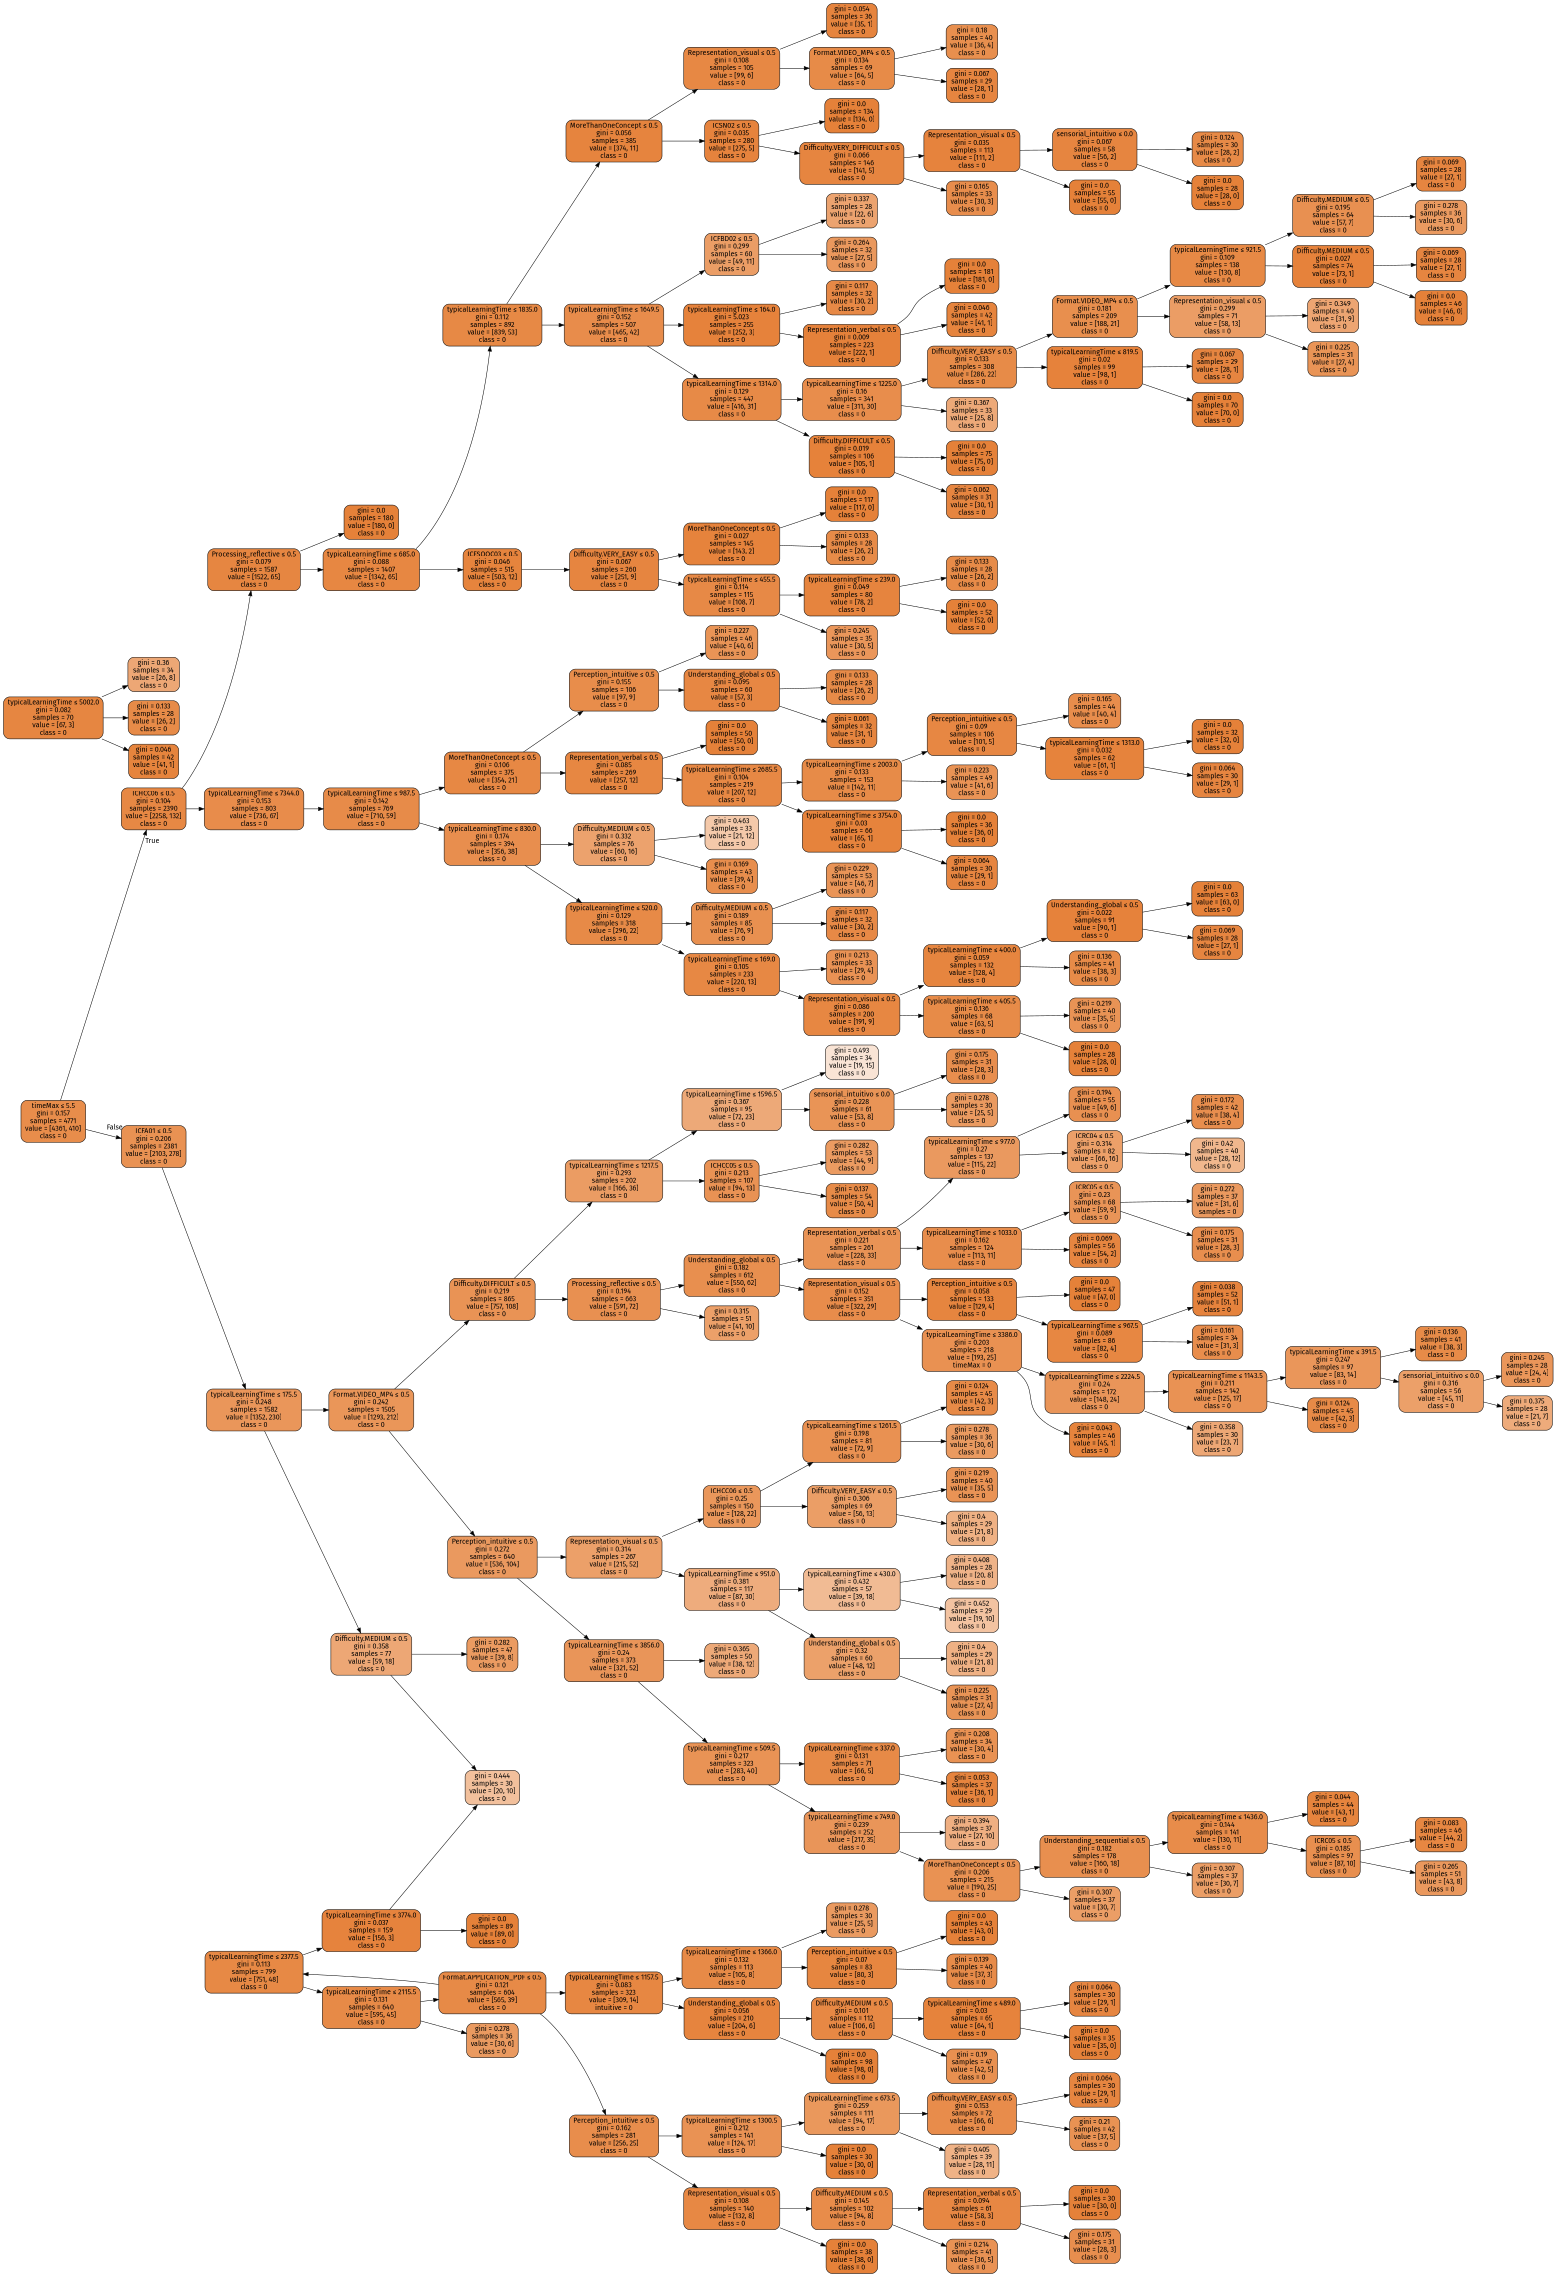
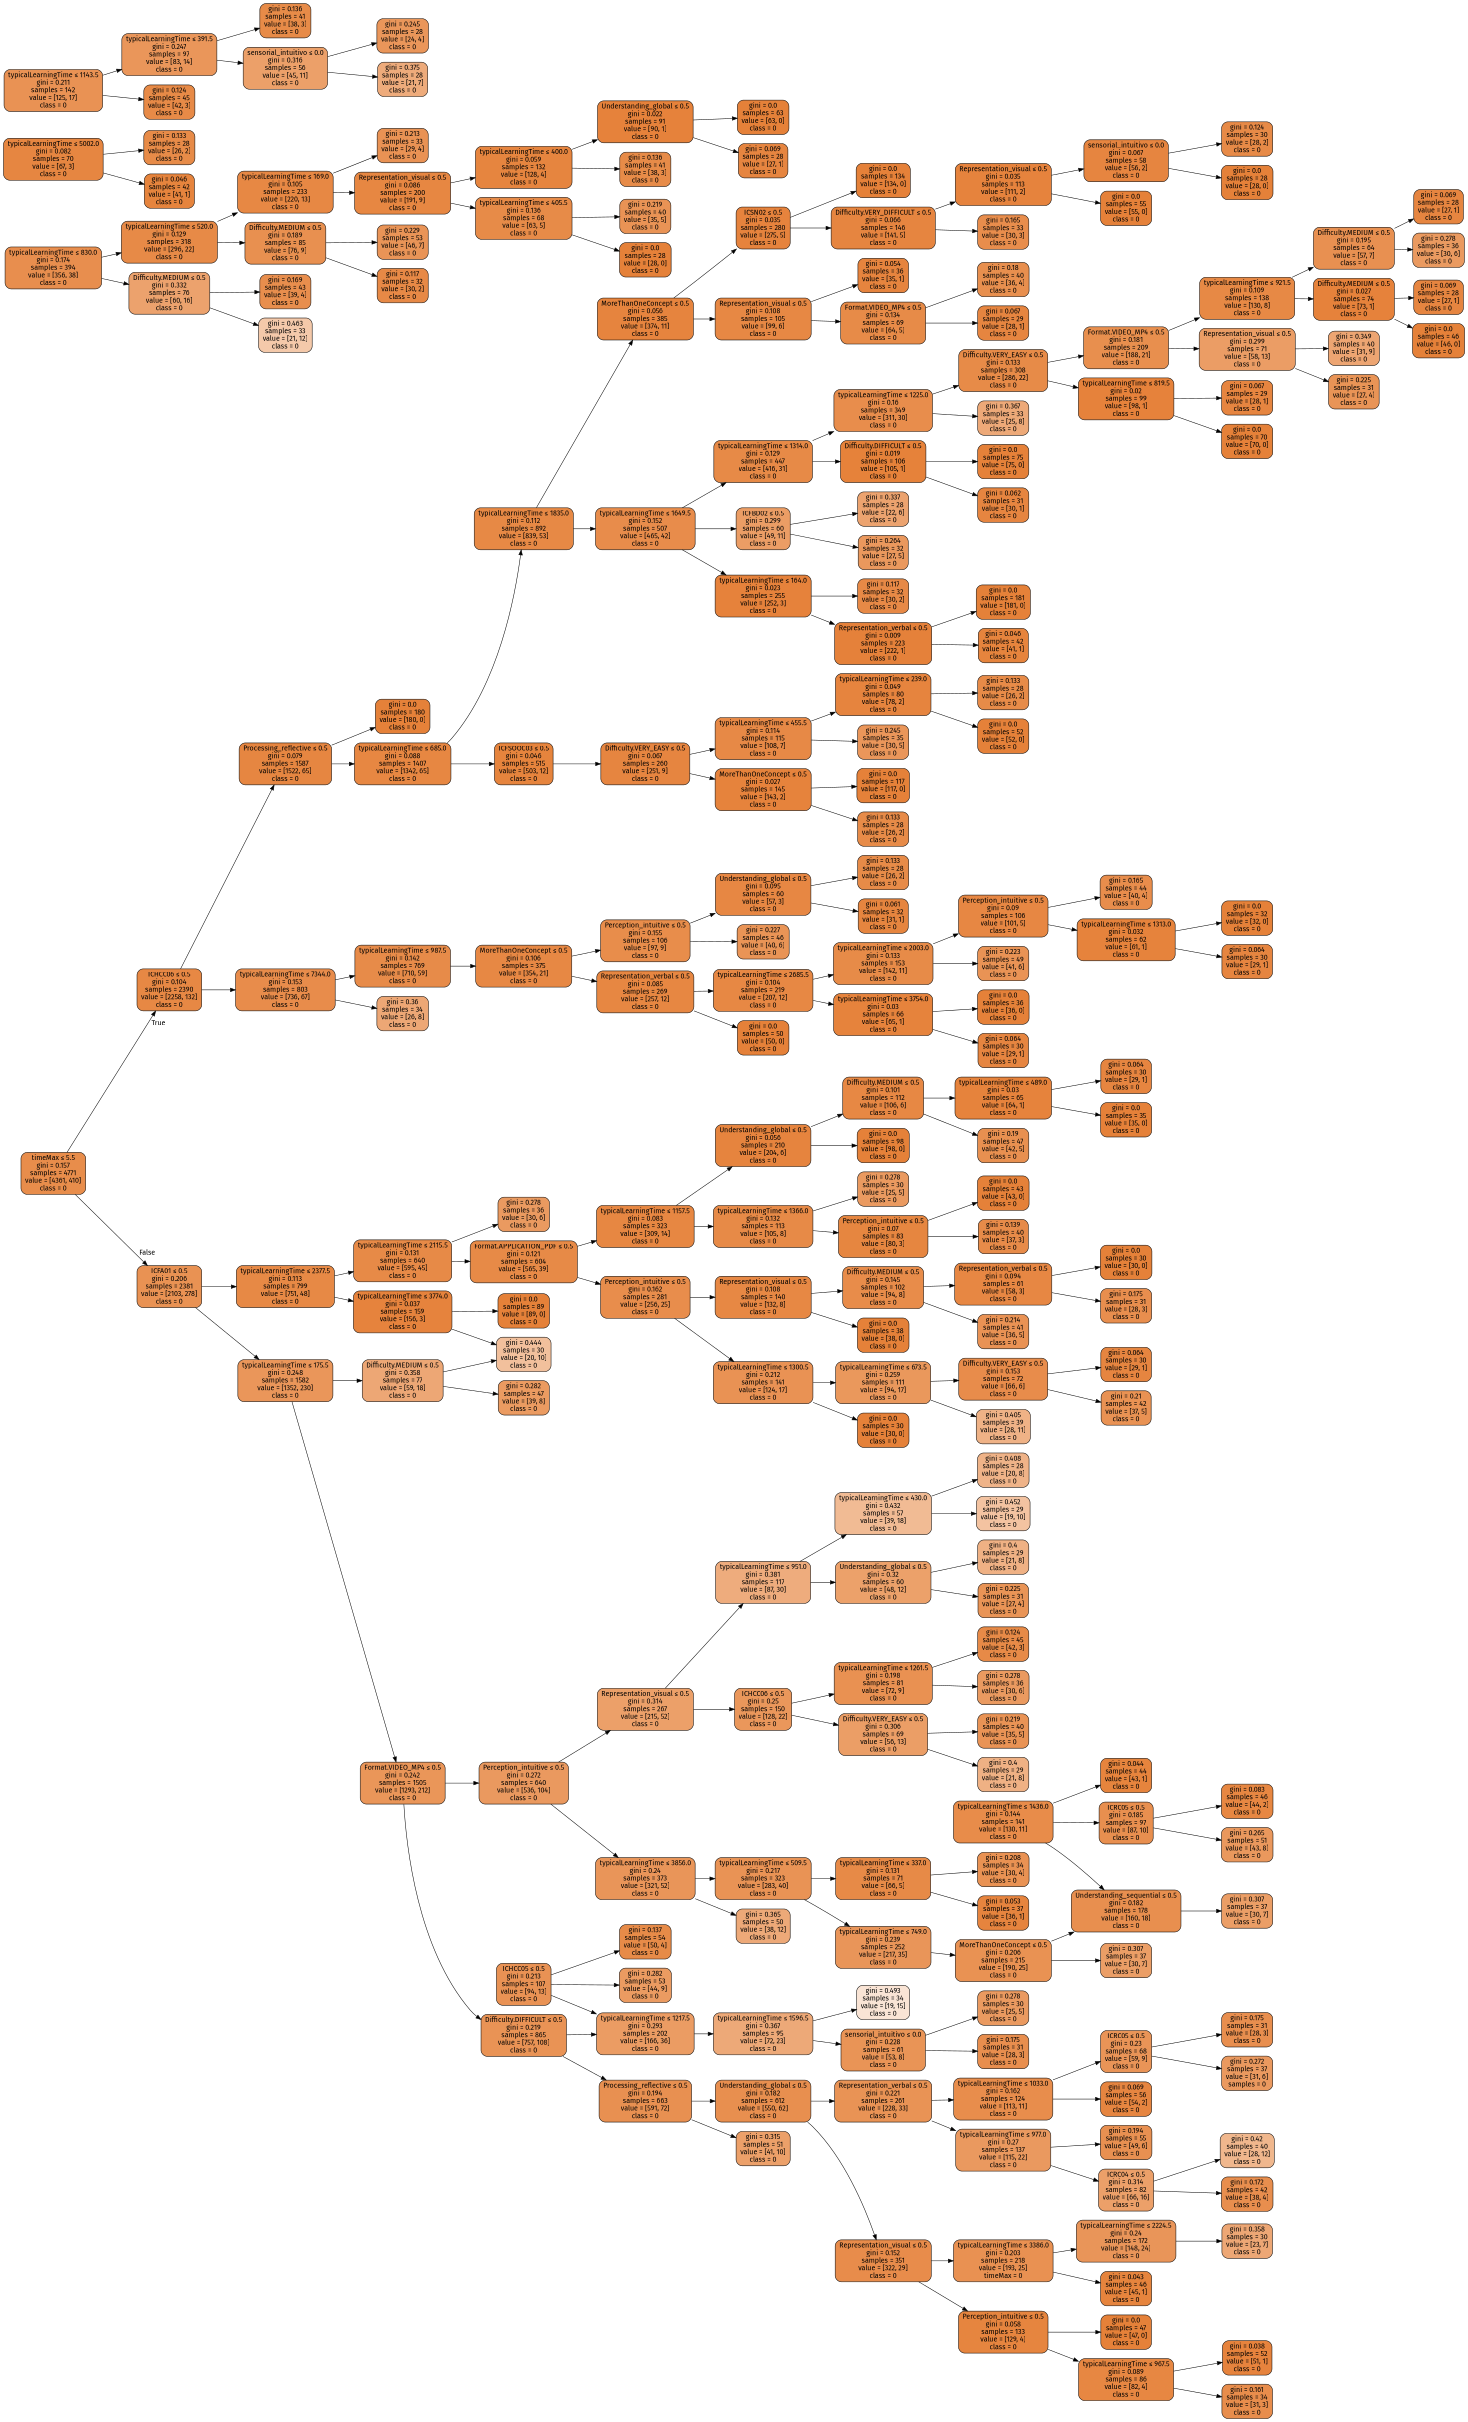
node "typicalLearningTime ≤ 164.0": text "gini = 5.023" -> "gini = 0.023"
node "typicalLearningTime ≤ 1225.0": text "samples = 341" -> "samples = 349"
edge "typicalLearningTime ≤ 5002.0" -> "gini = 0.36": now "typicalLearningTime ≤ 7344.0" -> "gini = 0.36"
edge "typicalLearningTime ≤ 987.5" -> "typicalLearningTime ≤ 830.0": removed
edge "typicalLearningTime ≤ 1217.5" -> "ICHCC05 ≤ 0.5": reversed
edge "typicalLearningTime ≤ 2224.5" -> "typicalLearningTime ≤ 1143.5": removed
node "gini = 0.394": removed
edge "Understanding_sequential ≤ 0.5" -> "typicalLearningTime ≤ 1436.0": reversed
edge "Format.APPLICATION_PDF ≤ 0.5" -> "typicalLearningTime ≤ 2377.5": now "ICFA01 ≤ 0.5" -> "typicalLearningTime ≤ 2377.5"
node "typicalLearningTime ≤ 1157.5": text "intuitive = 0" -> "class = 0"
